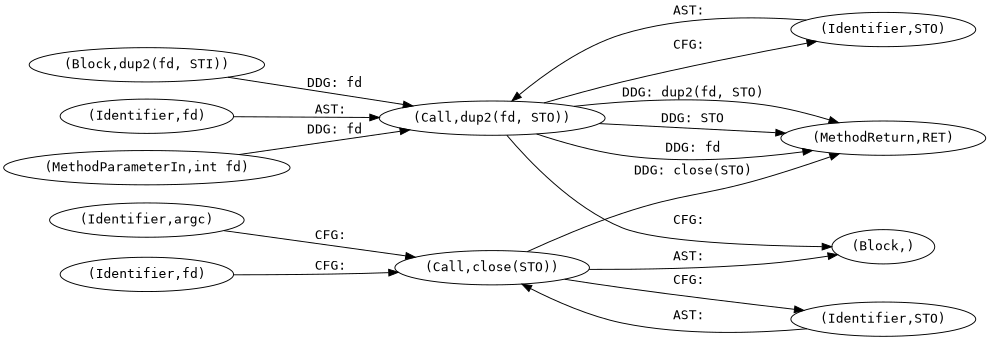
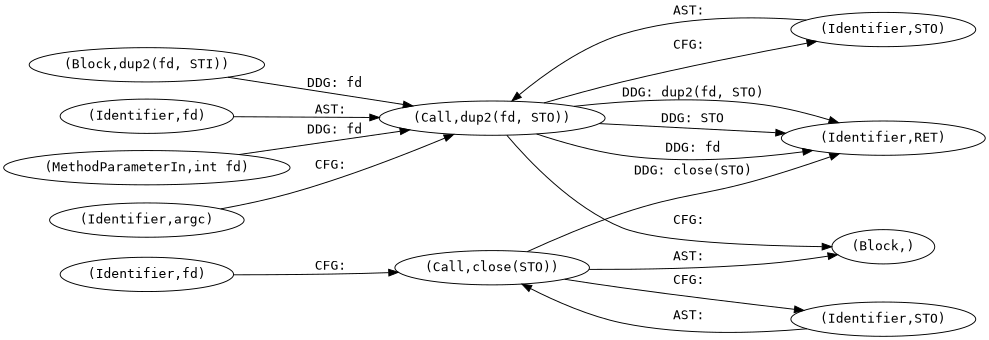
node "(MethodReturn,RET)": label "(MethodReturn,RET)" -> "(Identifier,RET)"
edge "(Identifier,argc)" -> "(Call,close(STO))": now "(Identifier,argc)" -> "(Call,dup2(fd, STO))"
